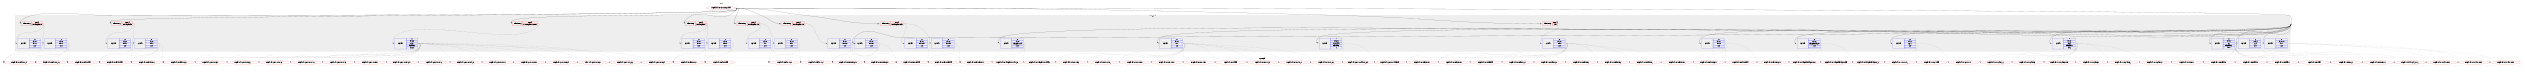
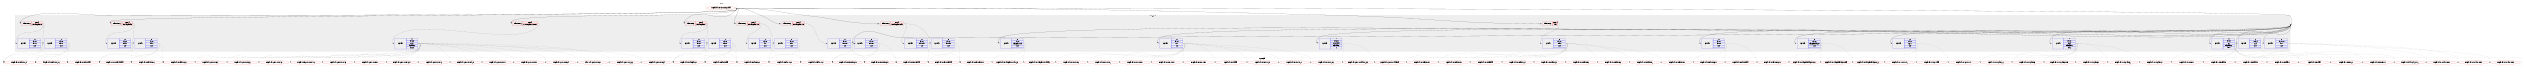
node "portage://dev-ros/geneus-9999": label "portage://dev-ros/geneus-9999" -> "portage://python-ros/geneus-9999"
node "portage://dev-lang/python-2.7.16": label "portage://dev-lang/python-2.7.16" -> "portage://msgs-lang/python-2.7.16"
node "portage://dev-ros/gencpp-0.6.0": label "portage://dev-ros/gencpp-0.6.0" -> "portage://dev-ros/message-0.6.0"
node "portage://dev-ros/gencpp-0.6.2": added
node "portage://devel-ros/rospy-1.13.5": label "portage://devel-ros/rospy-1.13.5" -> "portage://dev-ros/rospy-1.13.5"
node "portage://dev-util/cmake-3.14.6": label "portage://dev-util/cmake-3.14.6" -> "portage://util-util/cmake-3.14.6"
